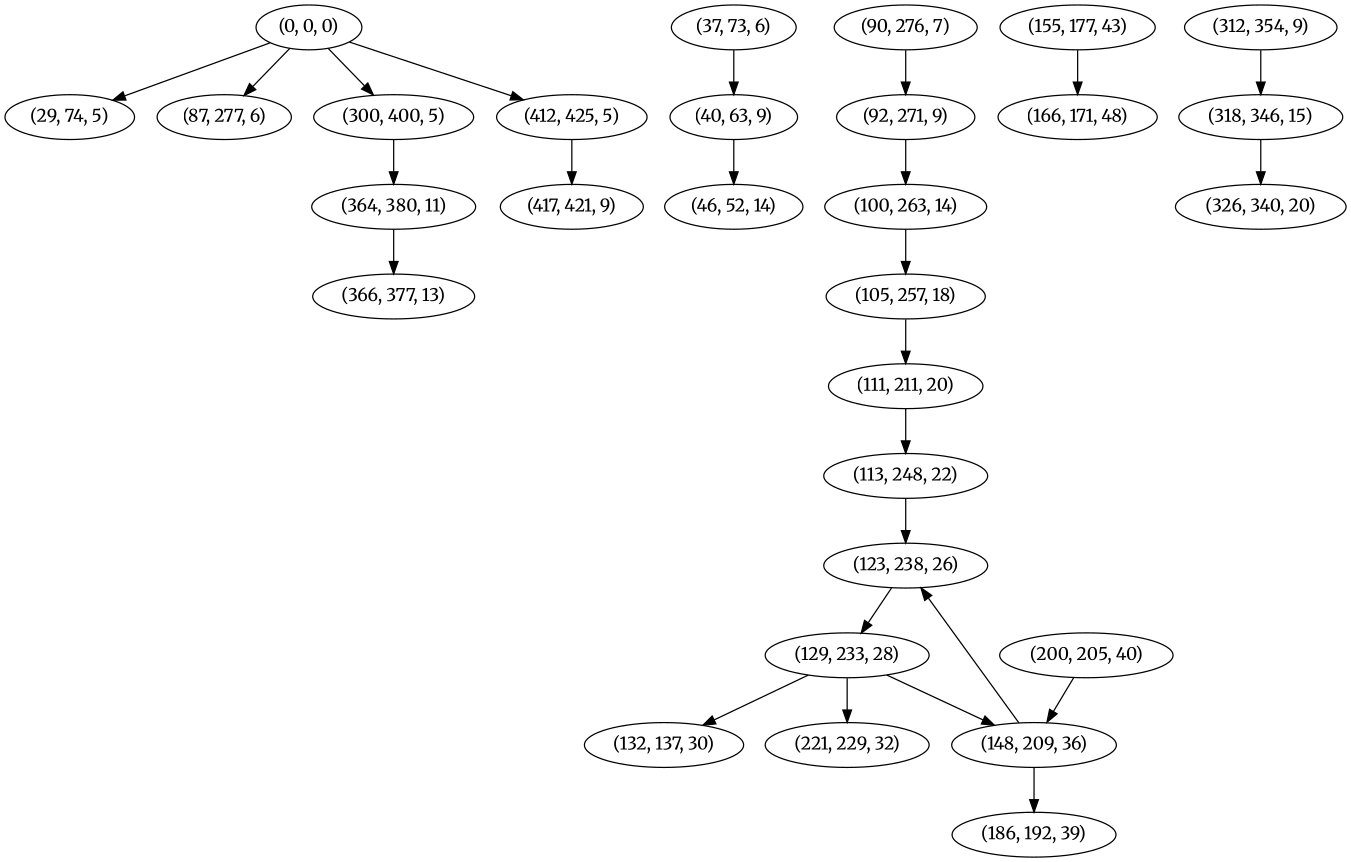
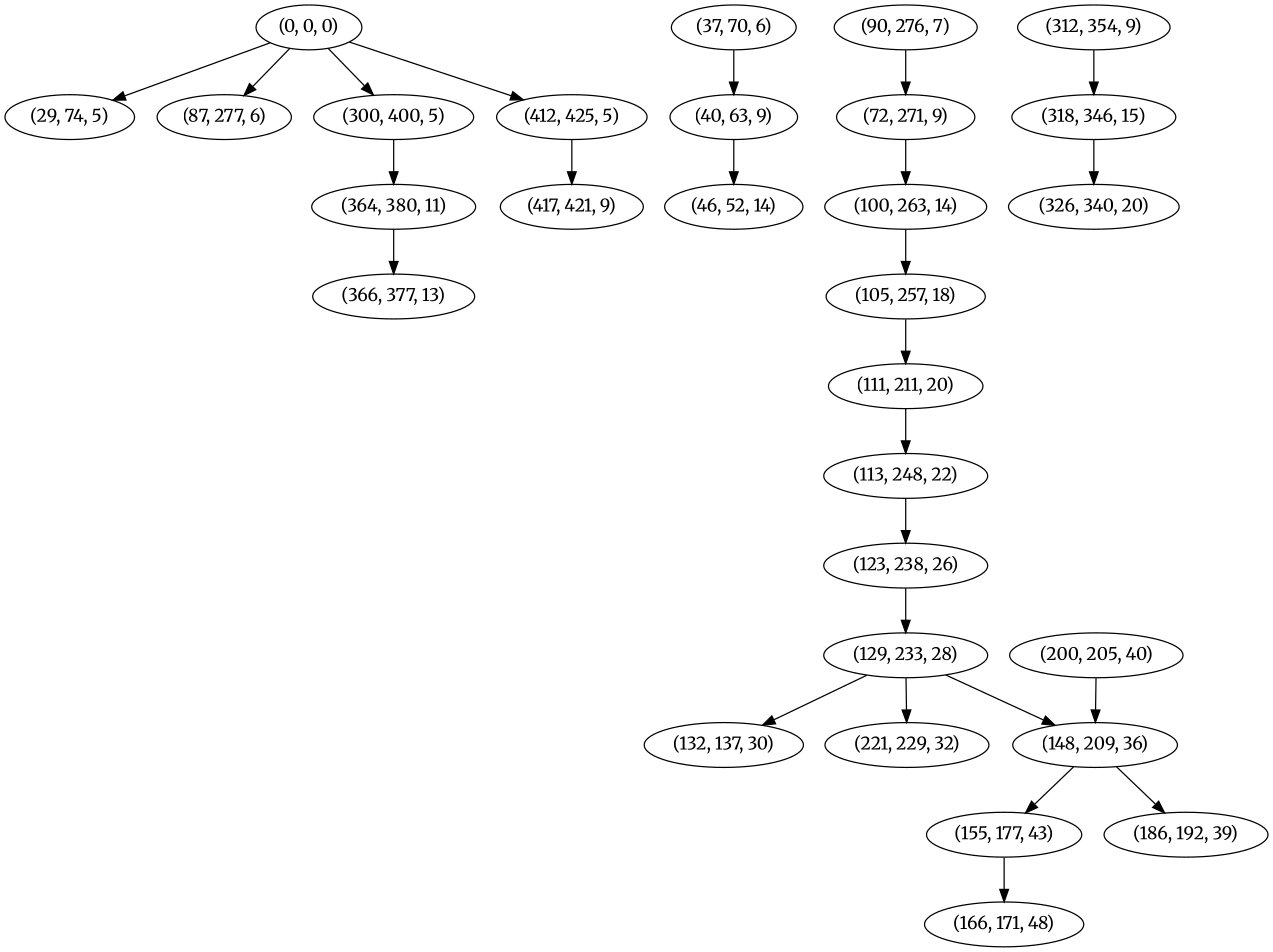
node "(37, 73, 6)": label "(37, 73, 6)" -> "(37, 70, 6)"
node "(92, 271, 9)": label "(92, 271, 9)" -> "(72, 271, 9)"
edge "(148, 209, 36)" -> "(123, 238, 26)": now "(148, 209, 36)" -> "(155, 177, 43)"
